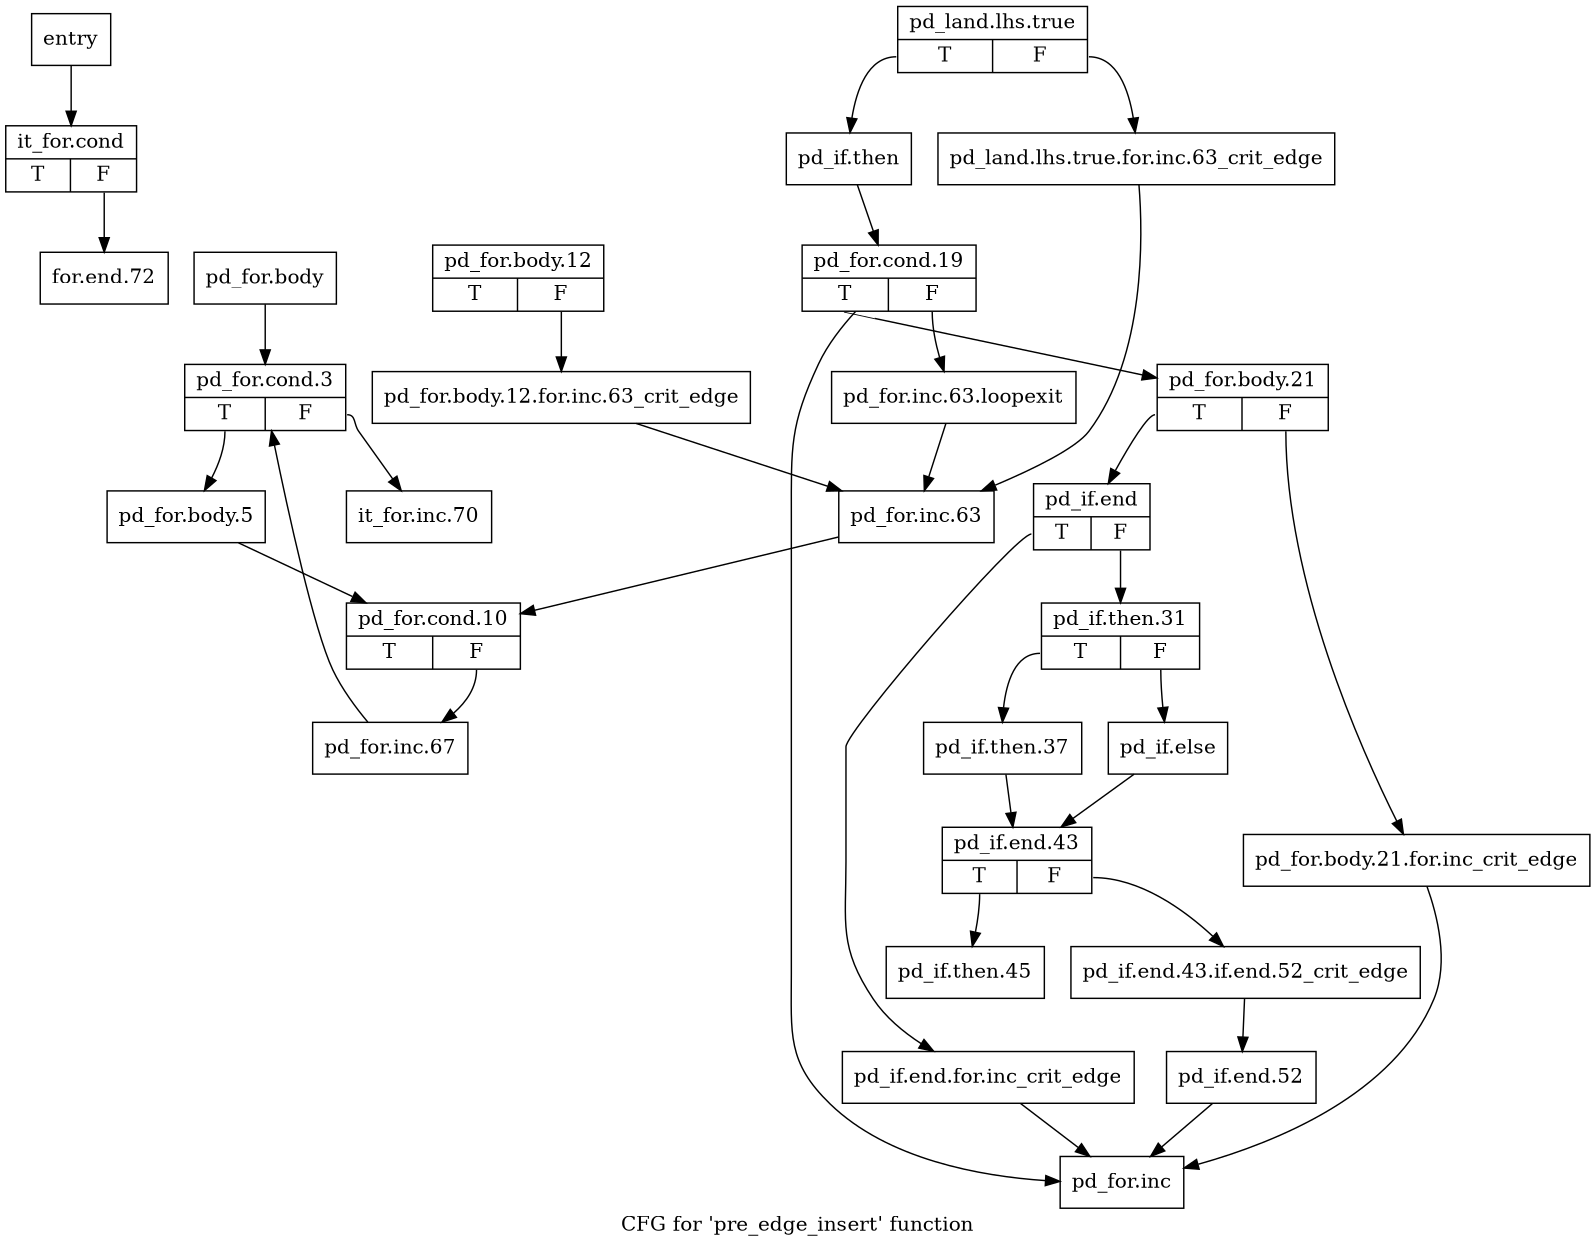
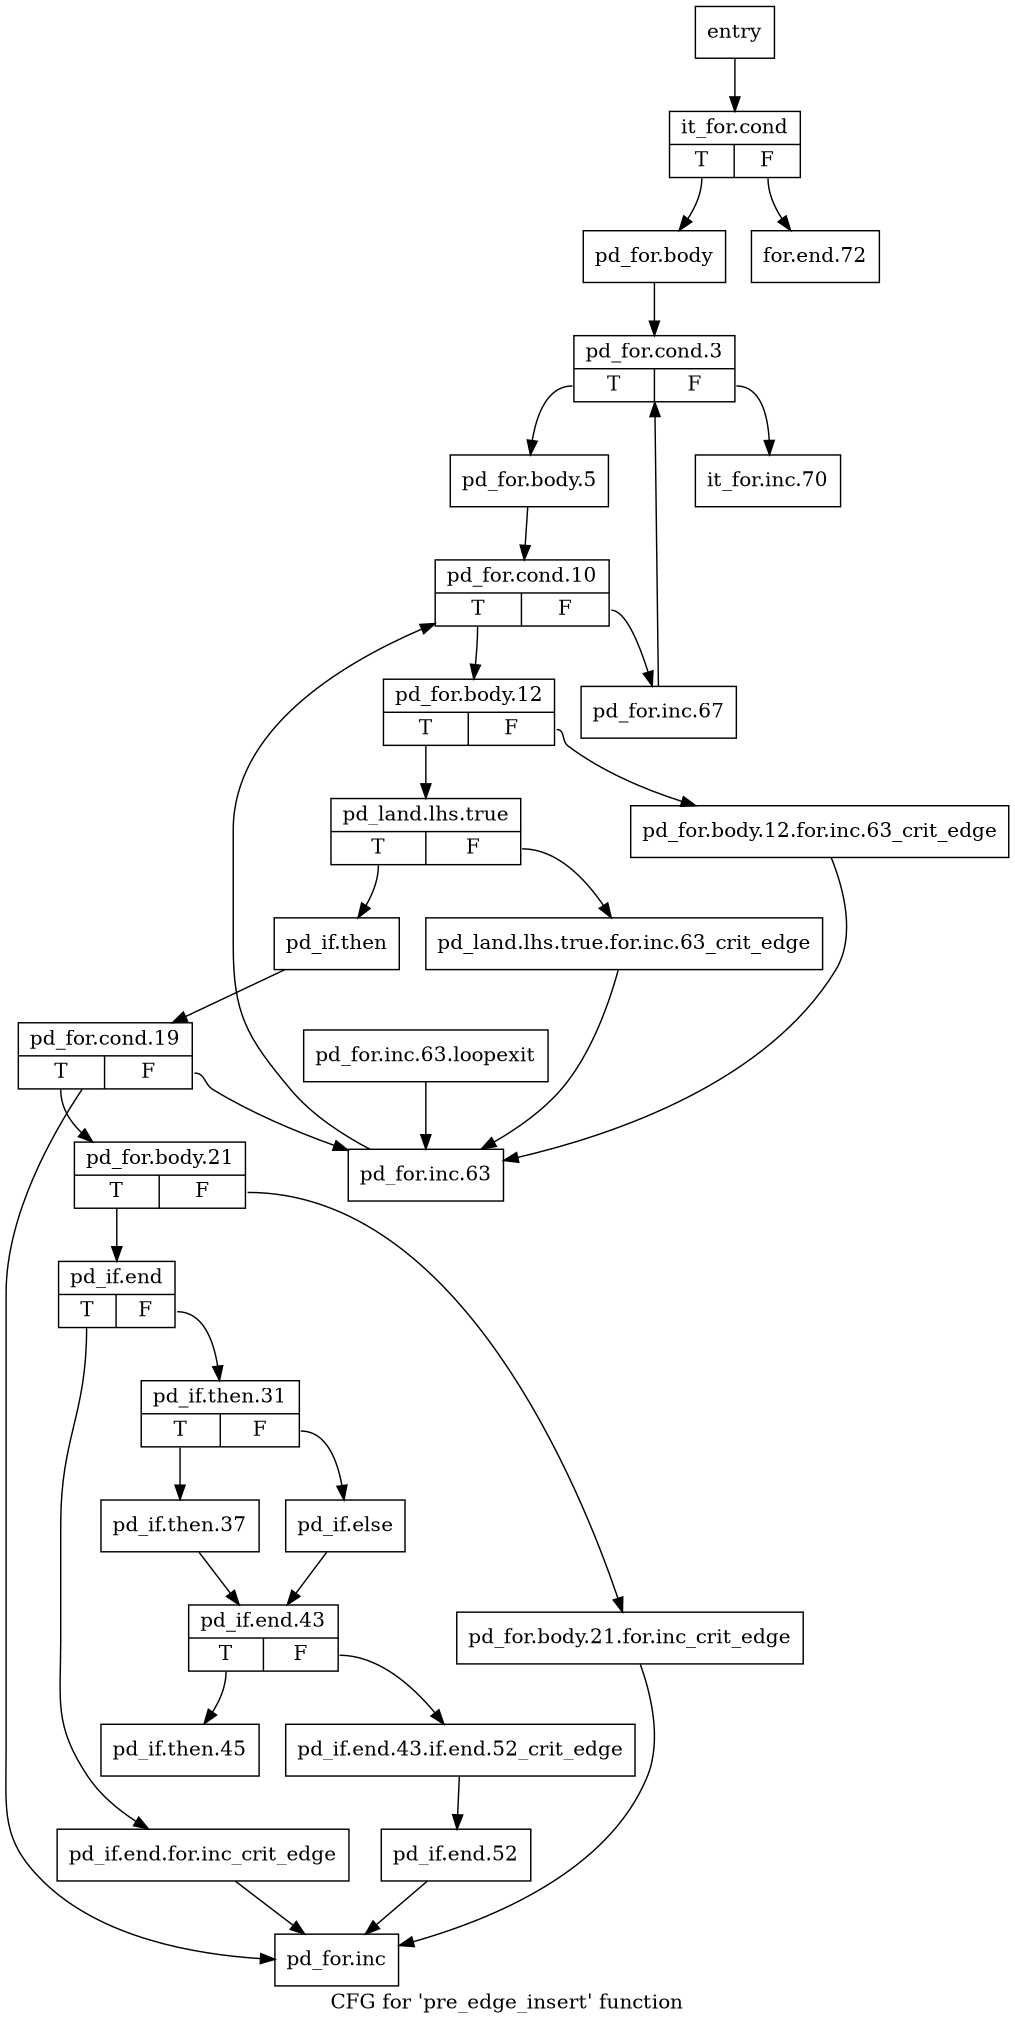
edge "it_for.cond" -> "pd_for.body": added
edge "pd_for.cond.19" -> "pd_for.inc.63.loopexit": now "pd_for.cond.19" -> "pd_for.inc.63"
edge "pd_for.cond.10" -> "pd_for.body.12": added
edge "pd_for.body.12" -> "pd_land.lhs.true": added
